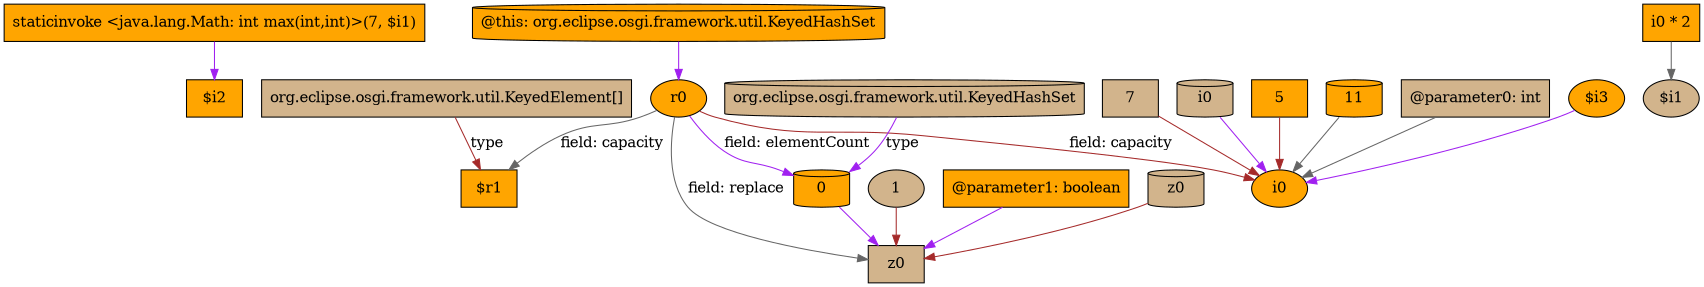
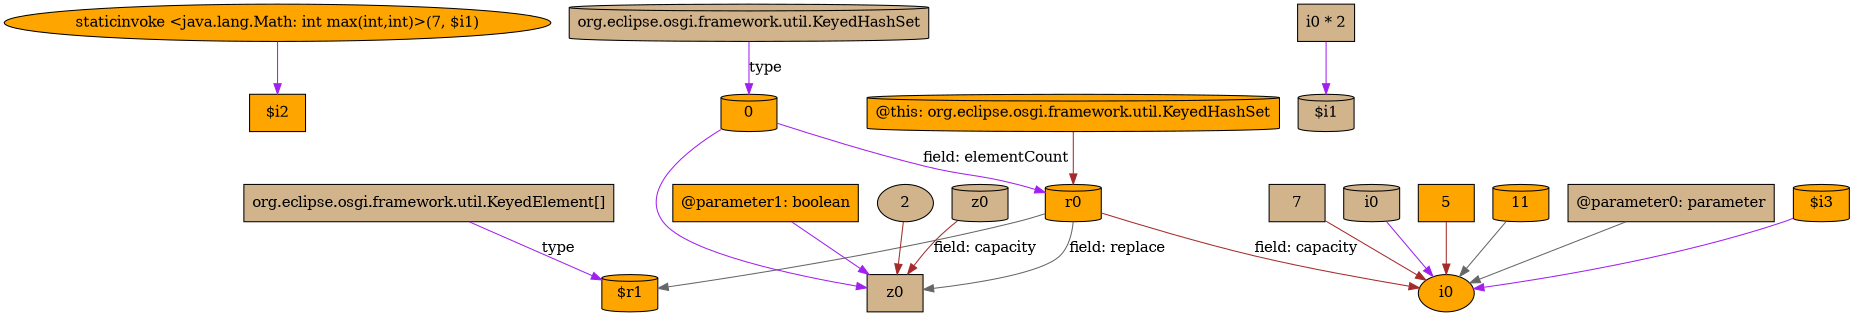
node "staticinvoke <java.lang.Math: int max(int,int)>(7, $i1)": shape box -> ellipse
node "i0 * 2": fillcolor orange -> tan
edge "@this: org.eclipse.osgi.framework.util.KeyedHashSet" -> "r0": color purple -> brown
edge "i0 * 2" -> "$i1": color gray40 -> purple
node "r0": shape ellipse -> cylinder
node "@parameter0: int": label "@parameter0: int" -> "@parameter0: parameter"
node "$i3": shape ellipse -> cylinder
node "$i1": shape ellipse -> cylinder
edge "org.eclipse.osgi.framework.util.KeyedElement[]" -> "$r1": color brown -> purple
edge "r0" -> "0": reversed
node "$r1": shape box -> cylinder
node "1": label "1" -> "2"
